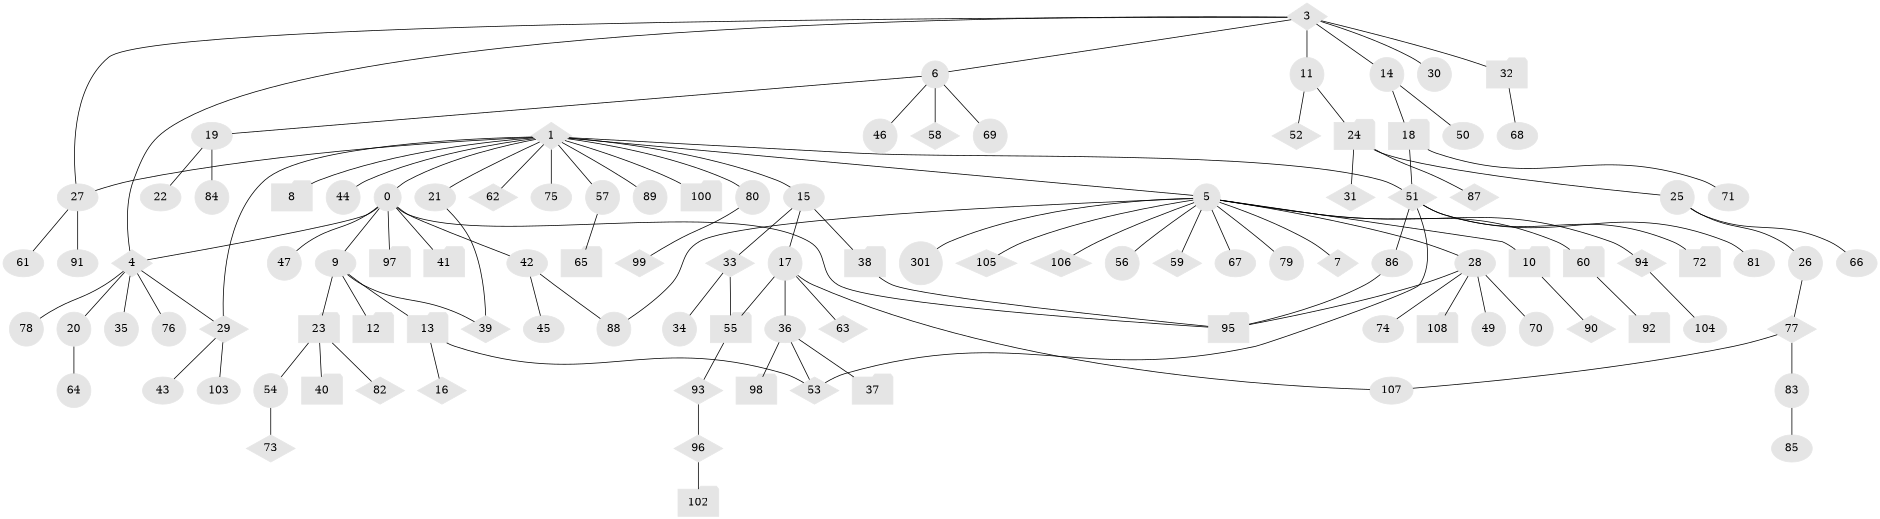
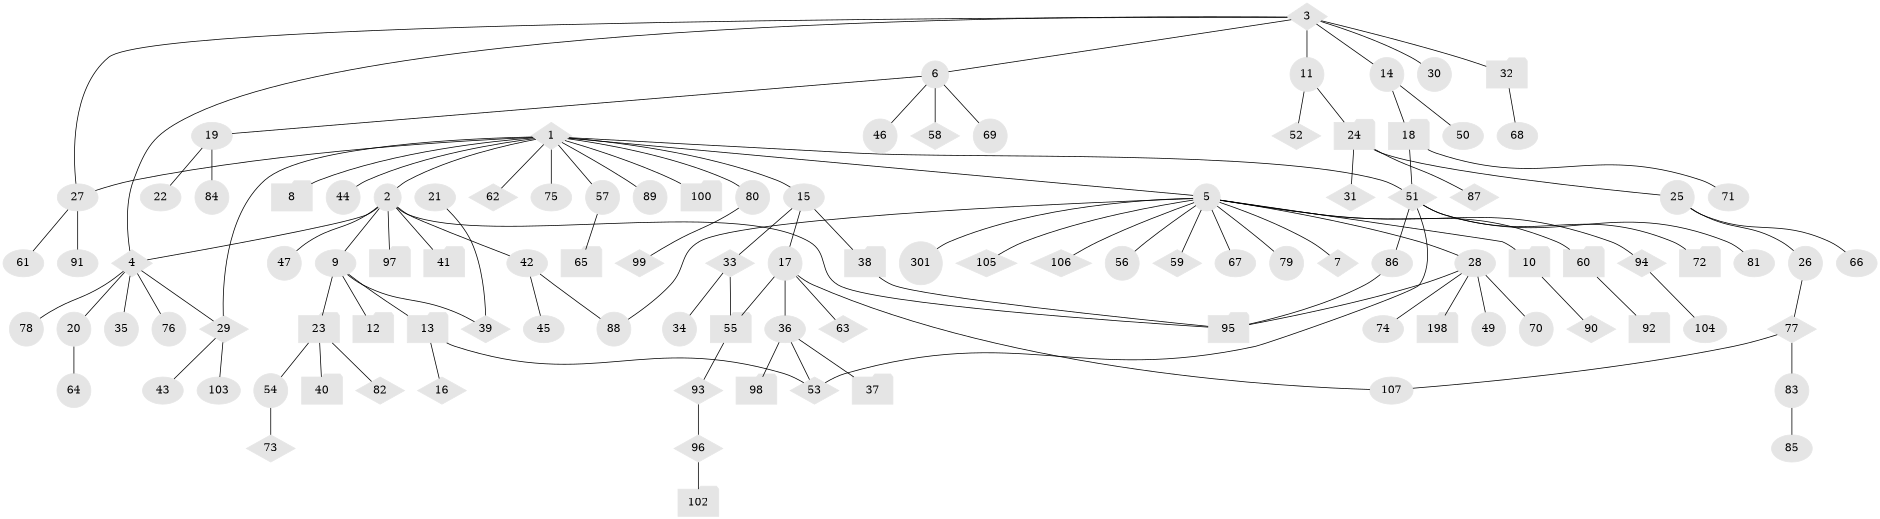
edge "1" -- "21": removed
node "0": label "0" -> "2"
node "108": label "108" -> "198"
